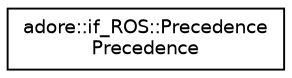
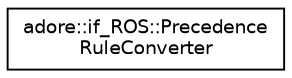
node "adore::if_ROS::Precedence Precedence": label "adore::if_ROS::Precedence Precedence" -> "adore::if_ROS::Precedence RuleConverter"
